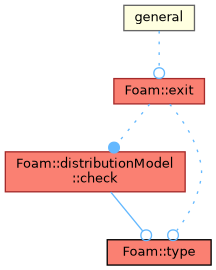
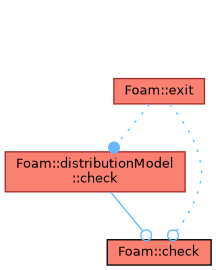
node "general": removed
node "Foam::type": label "Foam::type" -> "Foam::check"
